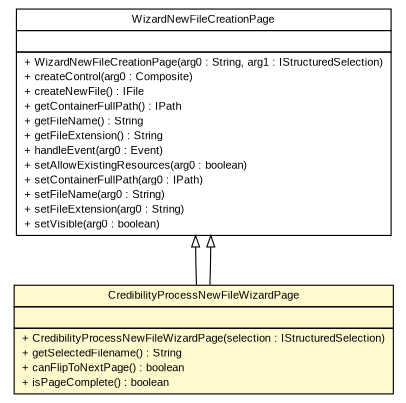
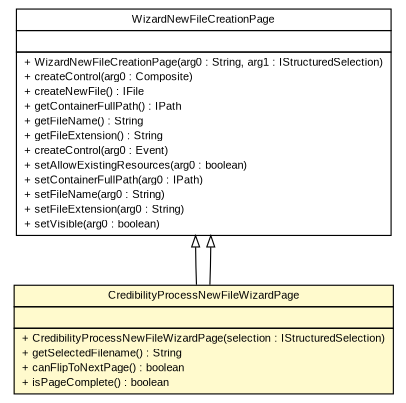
node "WizardNewFileCreationPage": text "+ handleEvent(arg0 : Event)" -> "+ createControl(arg0 : Event)"
